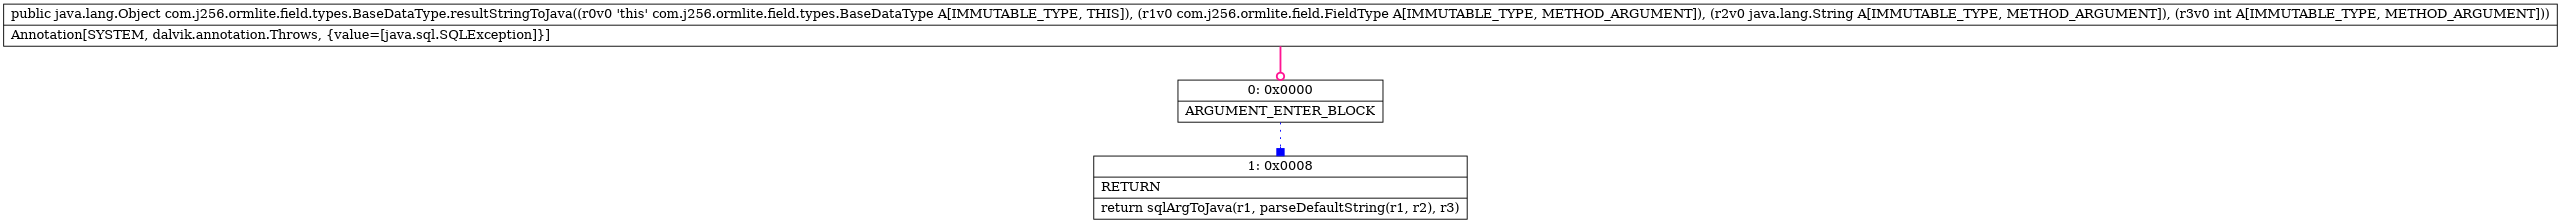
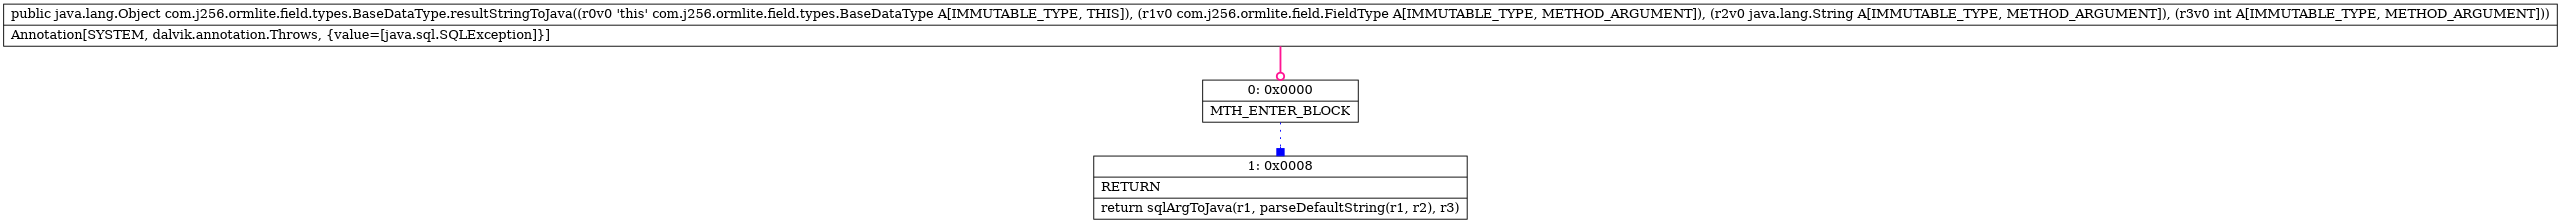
node "0: 0x0000": text "ARGUMENT_ENTER_BLOCK" -> "MTH_ENTER_BLOCK"
